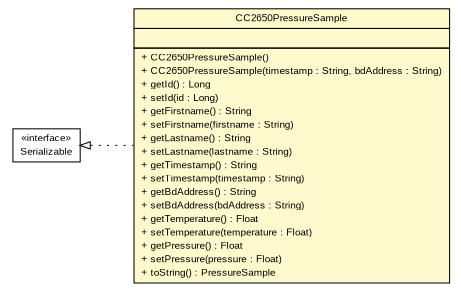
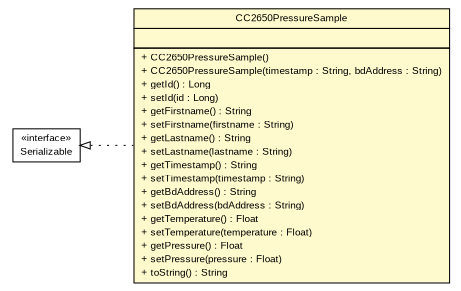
node "CC2650PressureSample": text "+ toString() : PressureSample" -> "+ toString() : String"
